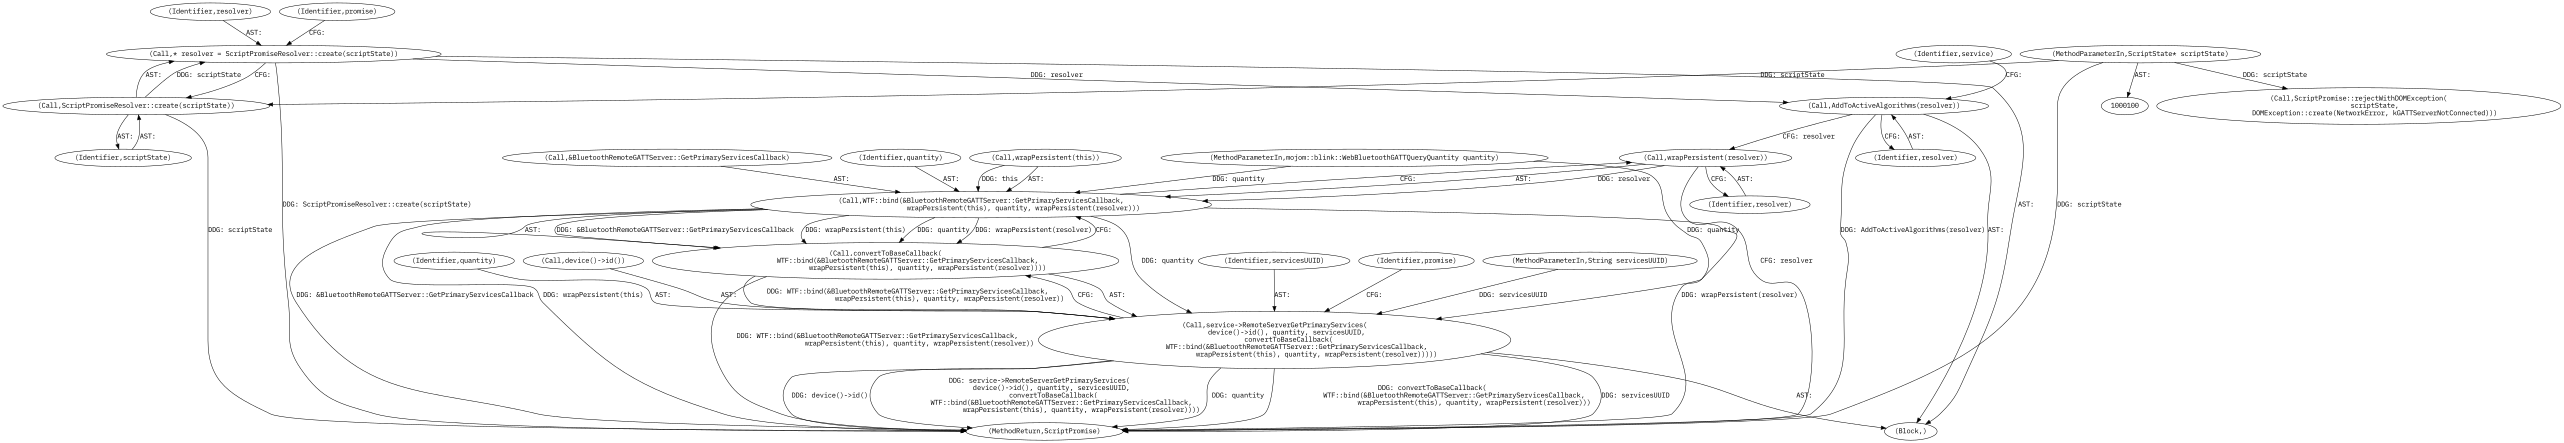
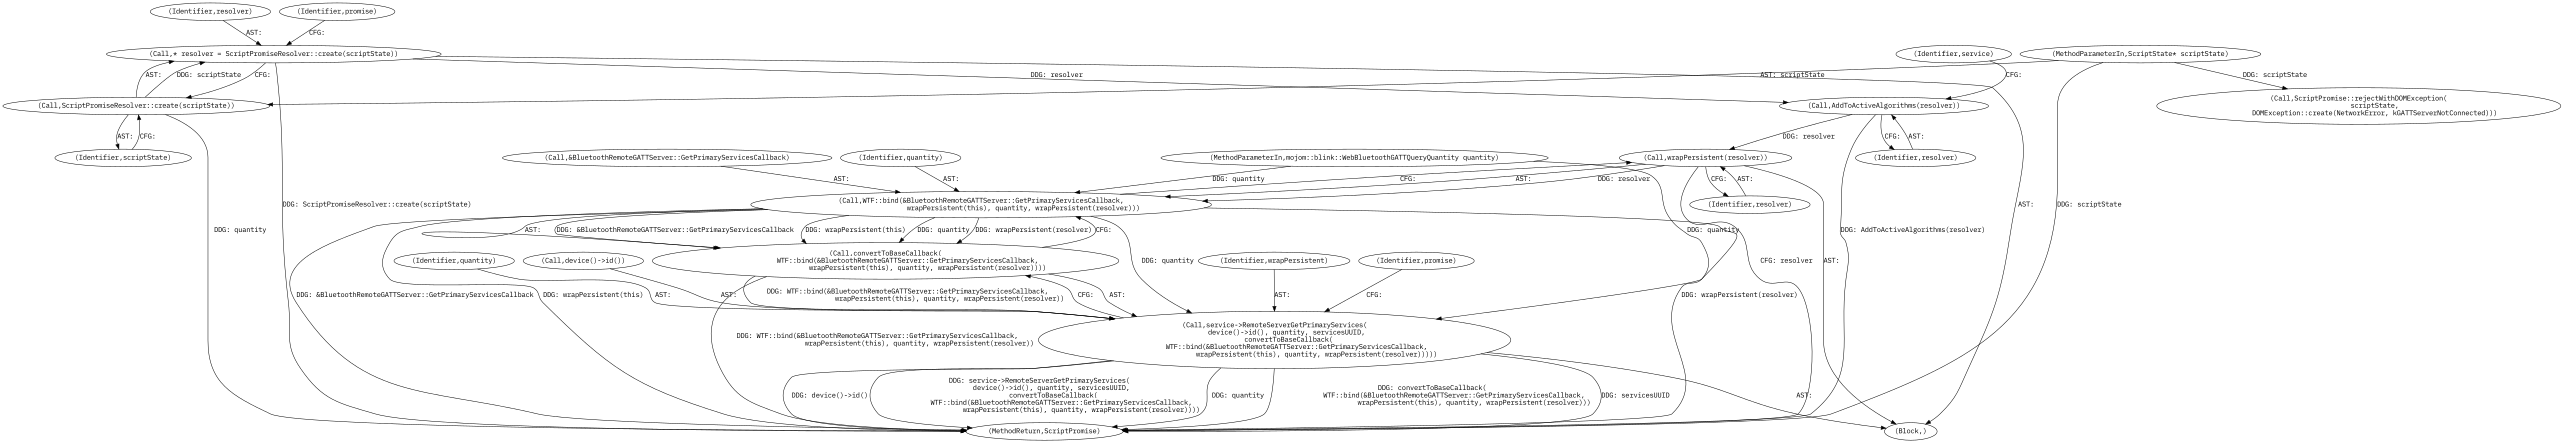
edge "(MethodParameterIn,ScriptState* scriptState)" -> "(Call,ScriptPromiseResolver::create(scriptState))": label "DDG: scriptState" -> "AST: scriptState"
node "1000100": removed
edge "(Identifier,scriptState)" -> "(Call,ScriptPromiseResolver::create(scriptState))": label "AST: " -> "CFG: "
edge "(Call,AddToActiveAlgorithms(resolver))" -> "(Call,wrapPersistent(resolver))": label "CFG: resolver" -> "DDG: resolver"
node "(Call,wrapPersistent(this))": removed
edge "(Call,ScriptPromiseResolver::create(scriptState))" -> "(MethodReturn,ScriptPromise)": label "DDG: scriptState" -> "DDG: quantity"
edge "(Call,AddToActiveAlgorithms(resolver))" -> "(Block,)": now "(Call,wrapPersistent(resolver))" -> "(Block,)"
node "(Identifier,servicesUUID)": label "(Identifier,servicesUUID)" -> "(Identifier,wrapPersistent)"
node "(MethodParameterIn,String servicesUUID)": removed
